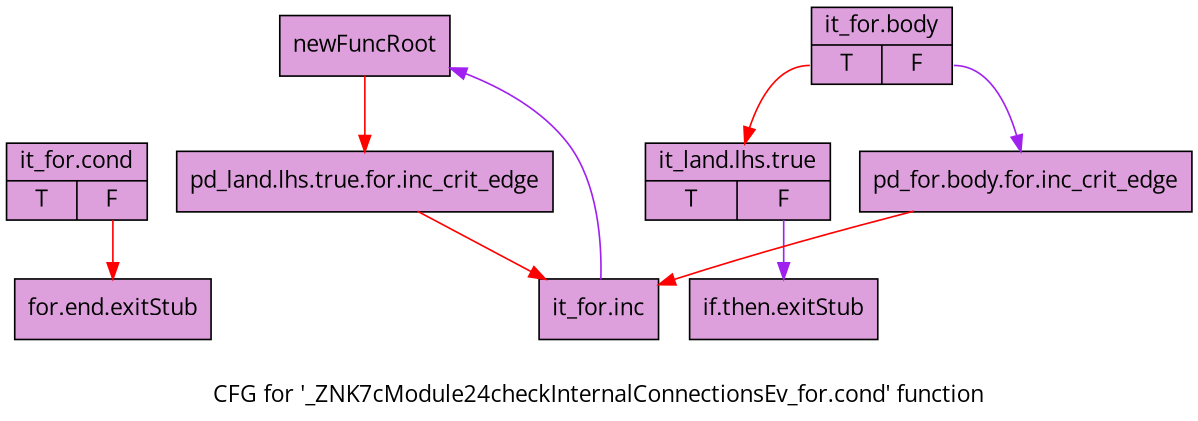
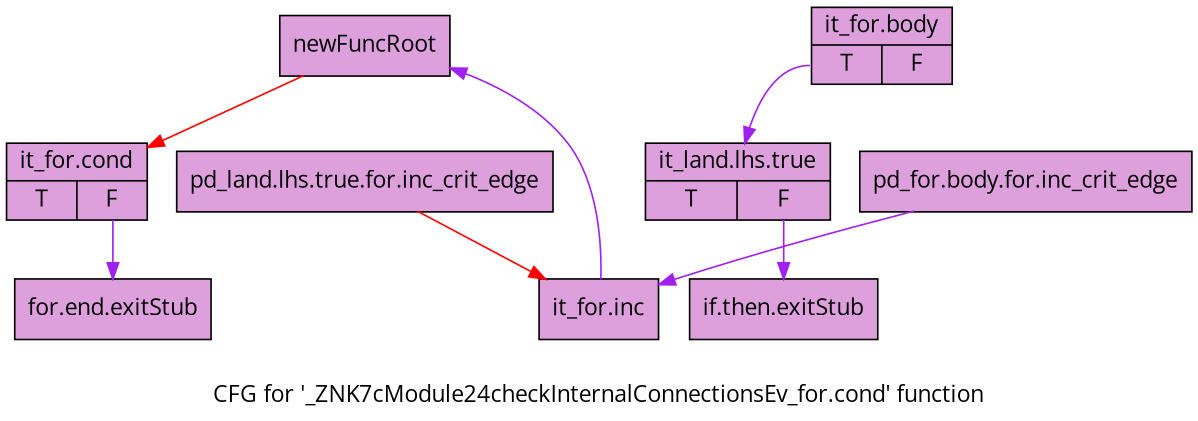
edge "it_for.body" -> "it_land.lhs.true": color red -> purple
edge "it_for.body" -> "pd_for.body.for.inc_crit_edge": removed
edge "newFuncRoot" -> "pd_land.lhs.true.for.inc_crit_edge": now "newFuncRoot" -> "it_for.cond"
edge "it_for.cond" -> "for.end.exitStub": color red -> purple
edge "pd_for.body.for.inc_crit_edge" -> "it_for.inc": color red -> purple
